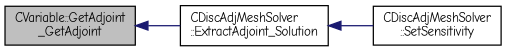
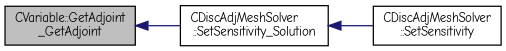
node "CDiscAdjMeshSolver ::ExtractAdjoint_Solution": label "CDiscAdjMeshSolver ::ExtractAdjoint_Solution" -> "CDiscAdjMeshSolver ::SetSensitivity_Solution"
